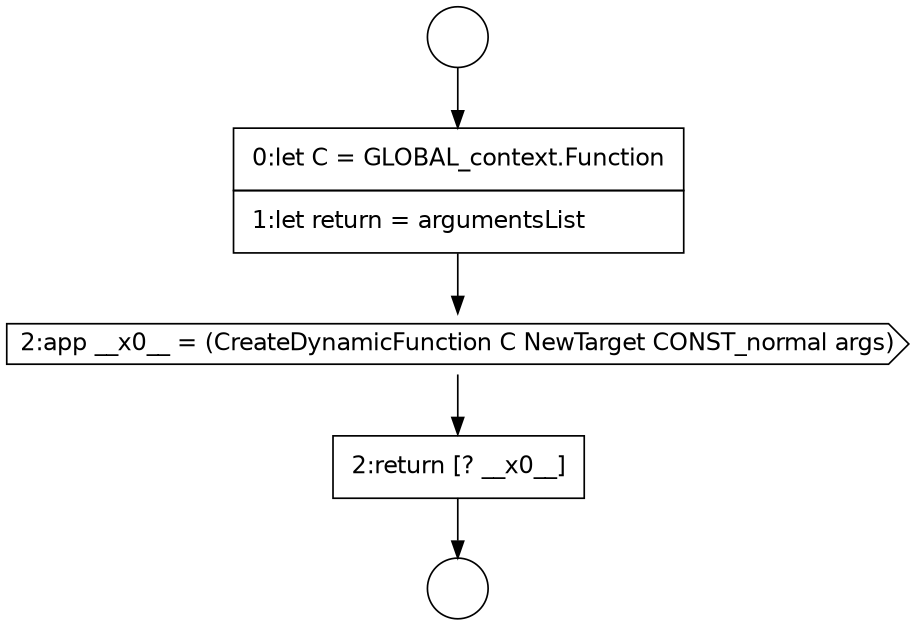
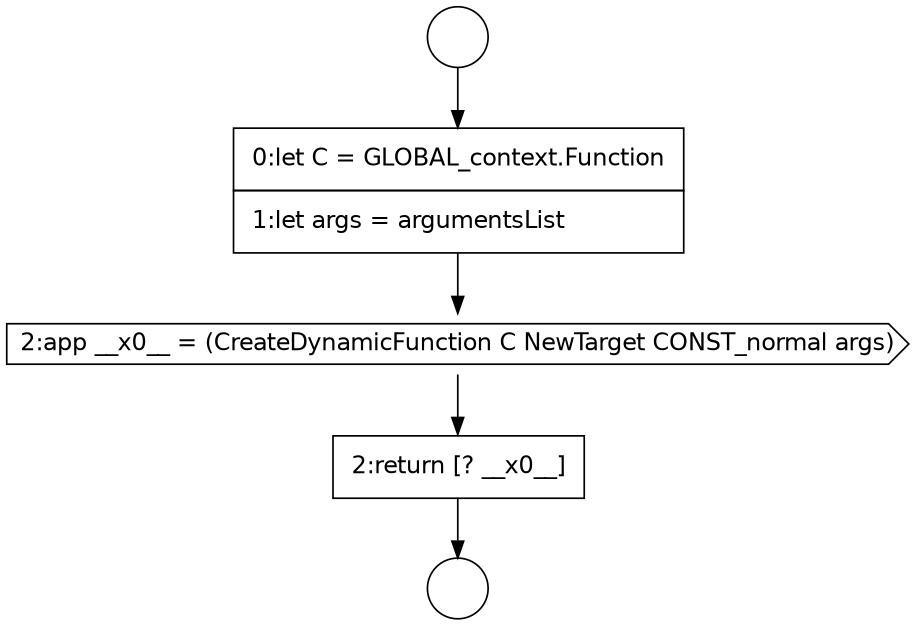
node "0:let C = GLOBAL_context.Function": text "1:let return = argumentsList" -> "1:let args = argumentsList"
